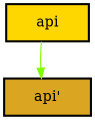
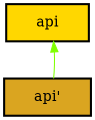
edge "api" -> "api'": reversed
